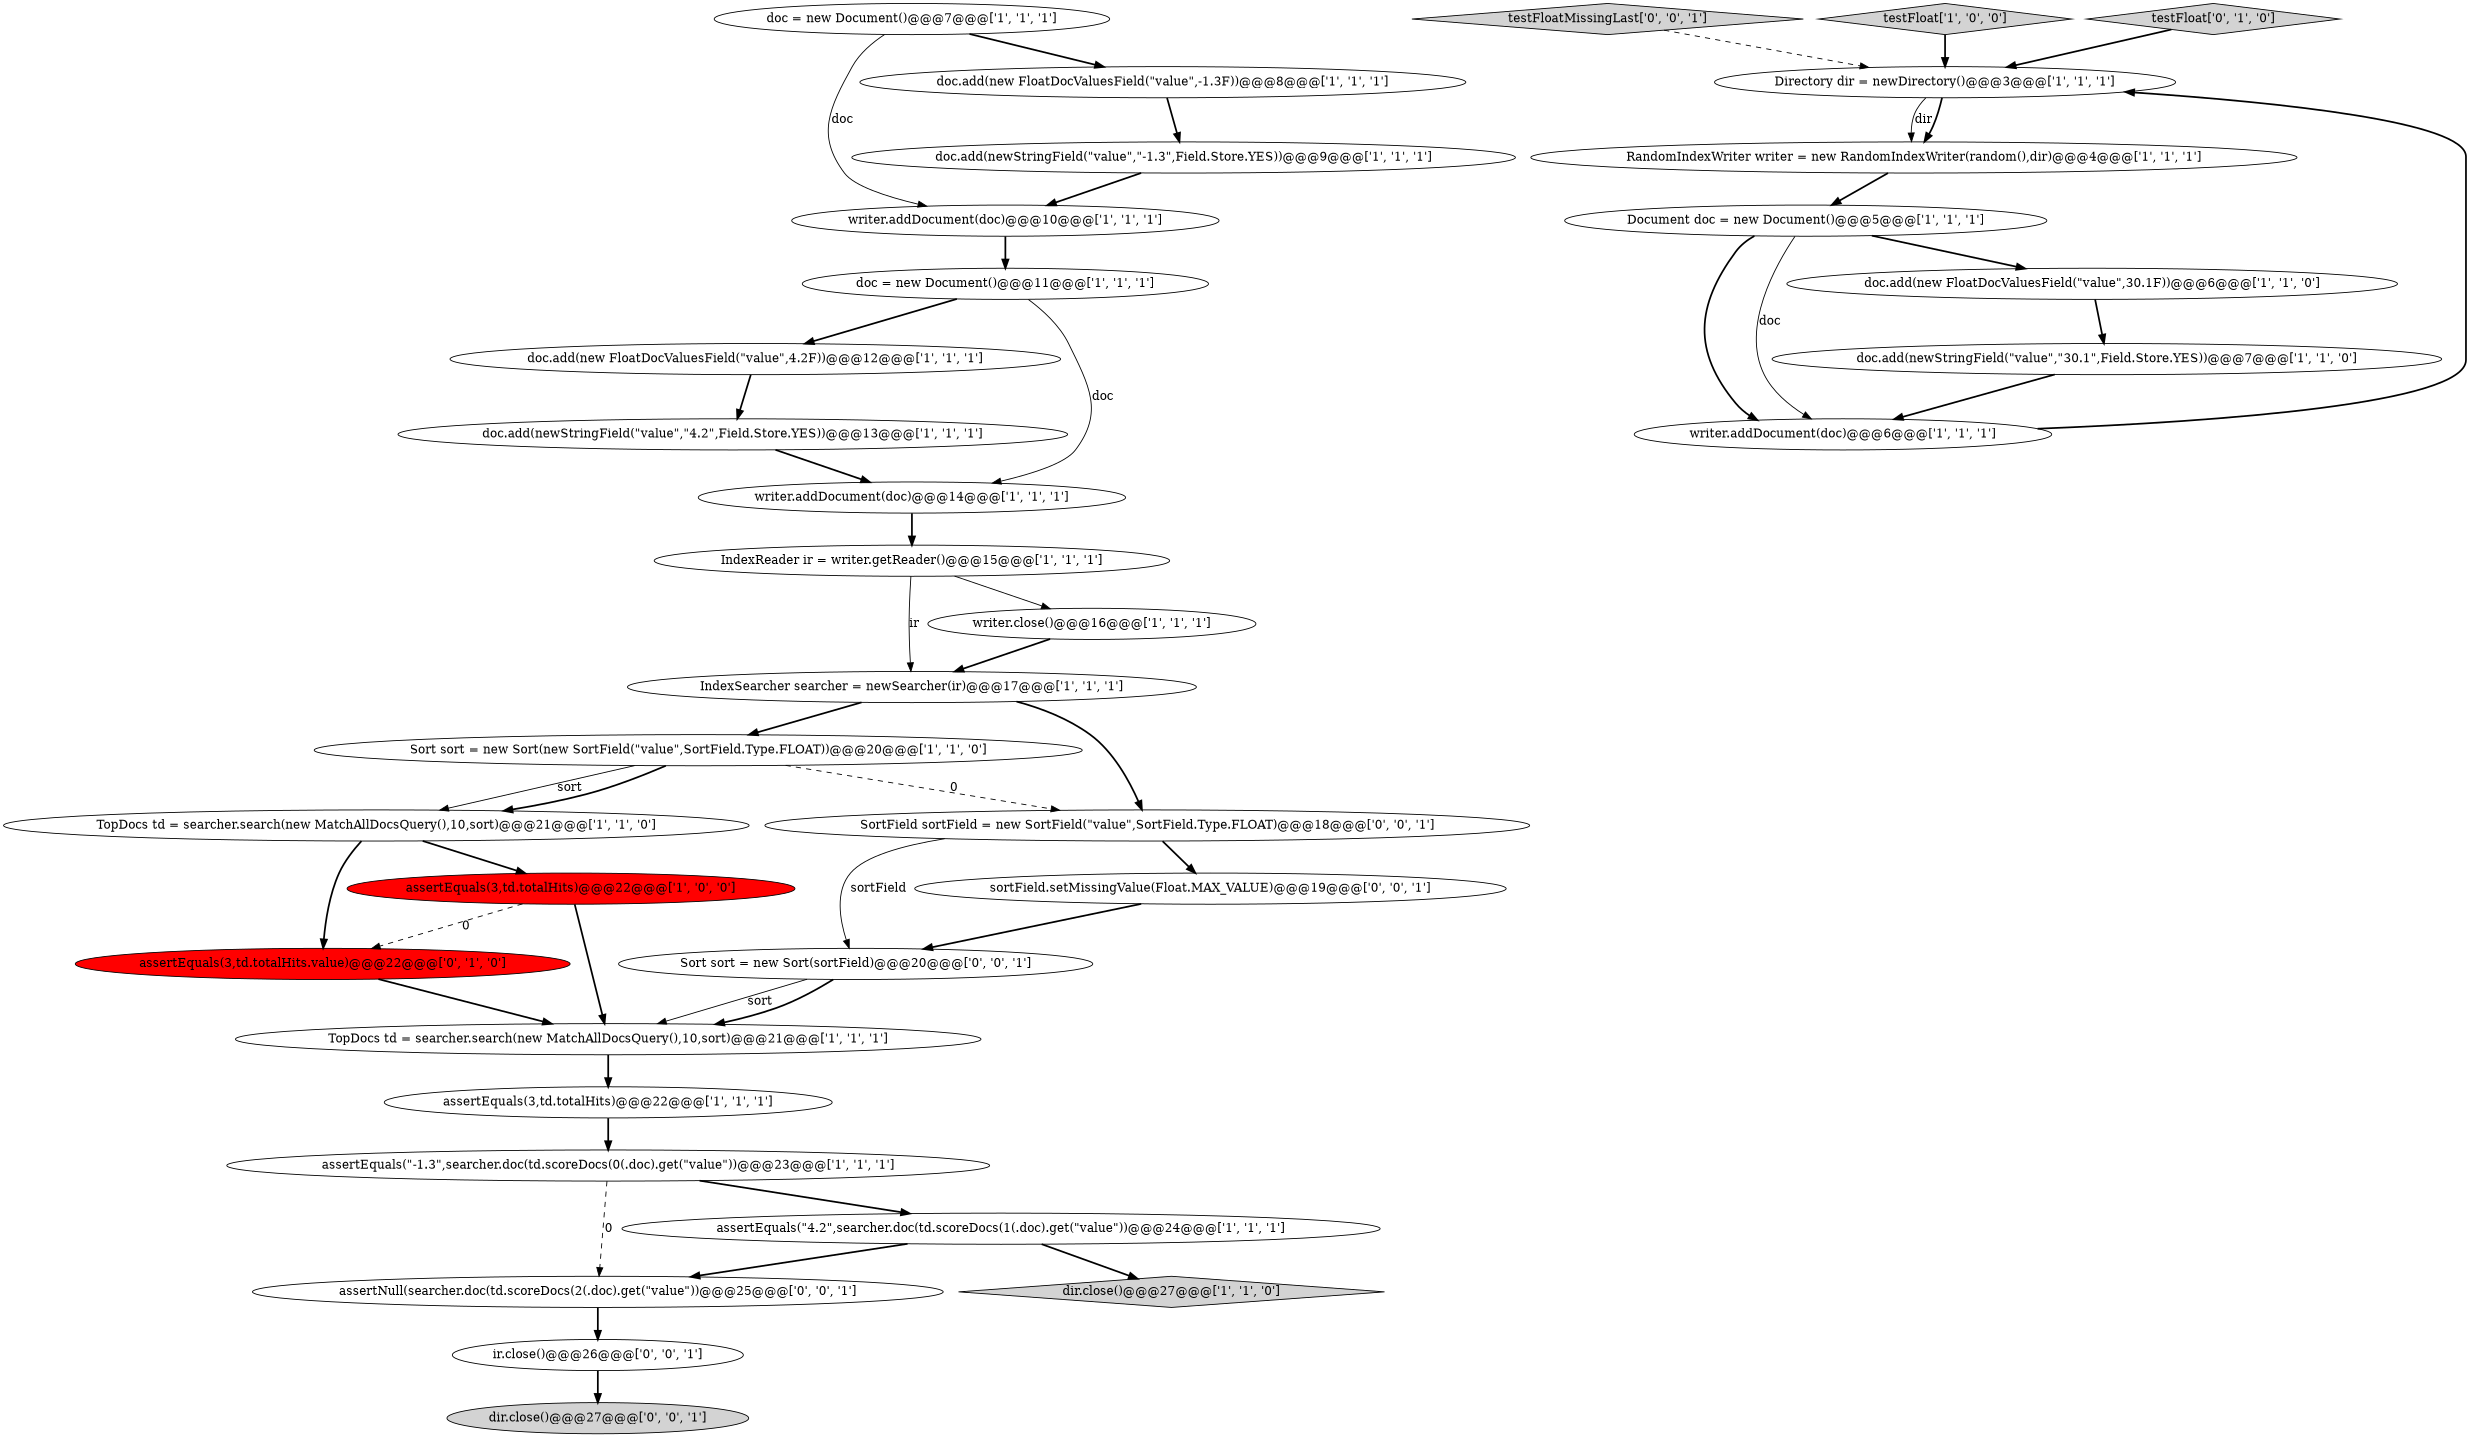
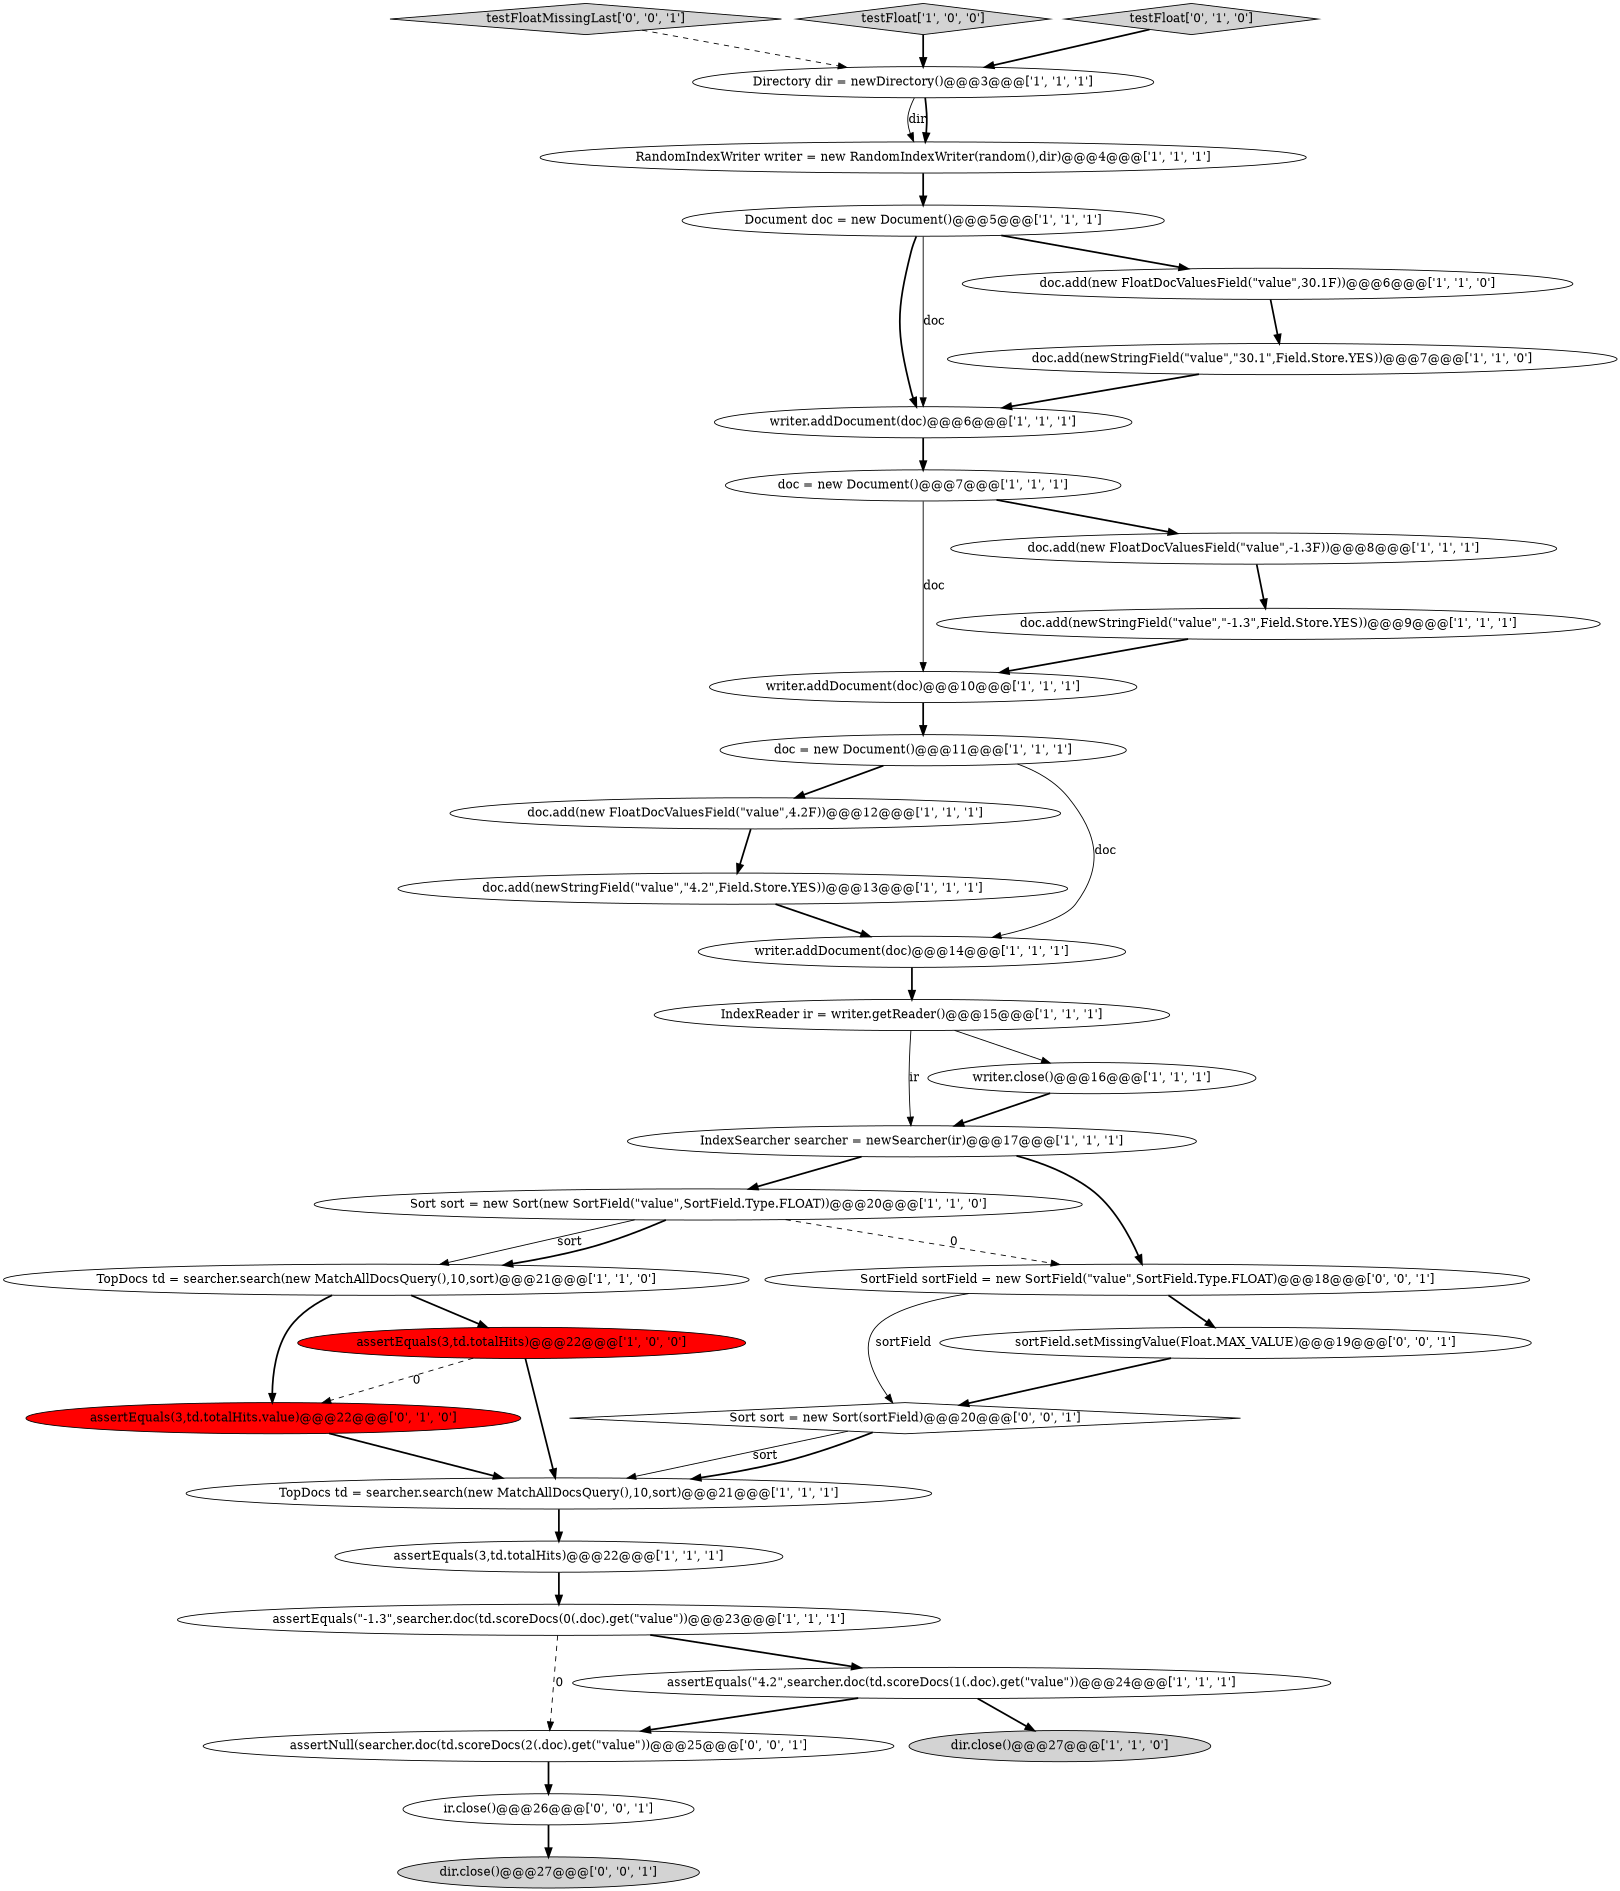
edge "writer.addDocument(doc)@@@6@@@['1', '1', '1']" -> "Directory dir = newDirectory()@@@3@@@['1', '1', '1']": now "writer.addDocument(doc)@@@6@@@['1', '1', '1']" -> "doc = new Document()@@@7@@@['1', '1', '1']"
node "Sort sort = new Sort(sortField)@@@20@@@['0', '0', '1']": shape ellipse -> diamond
node "dir.close()@@@27@@@['1', '1', '0']": shape diamond -> ellipse
